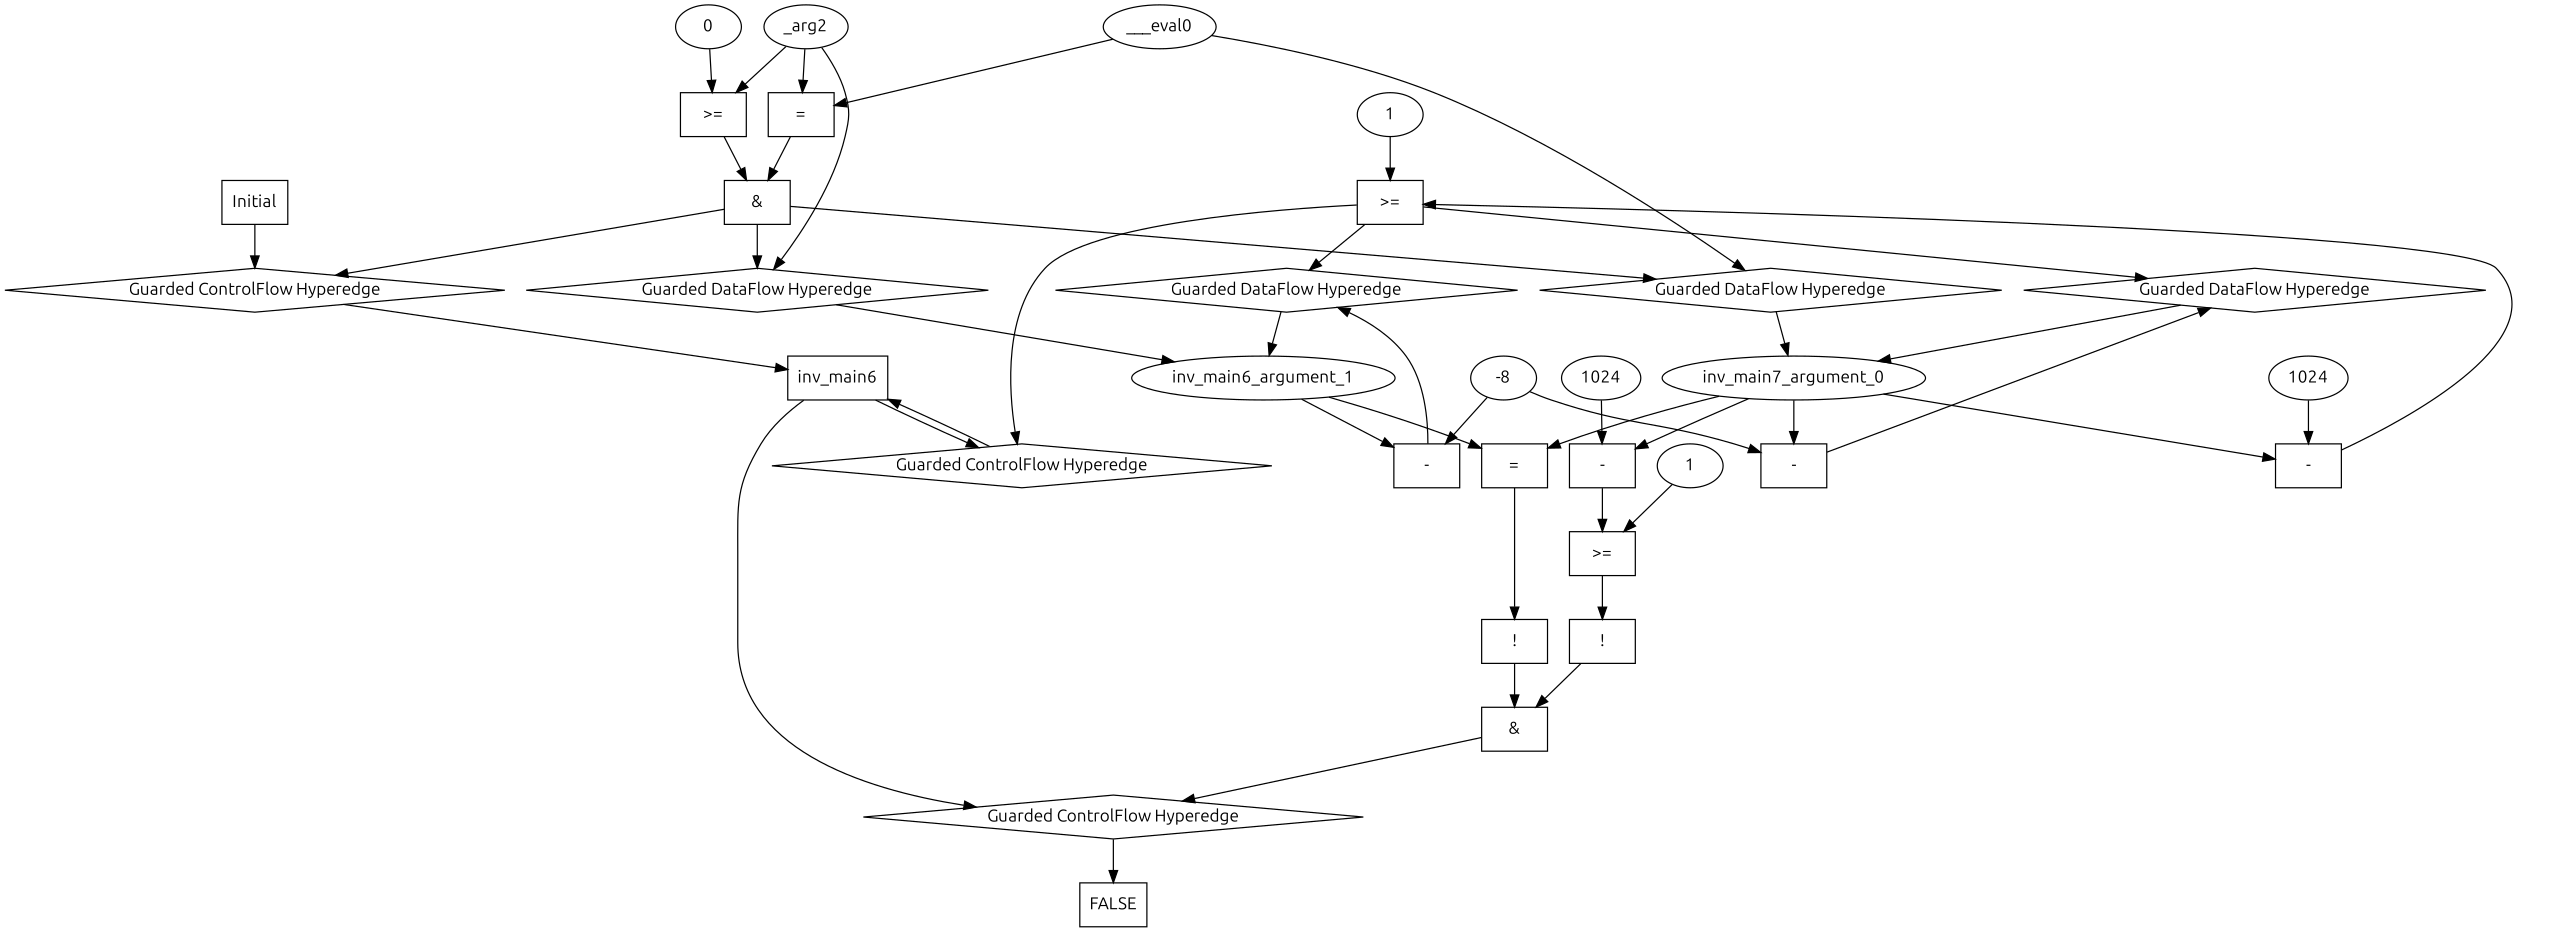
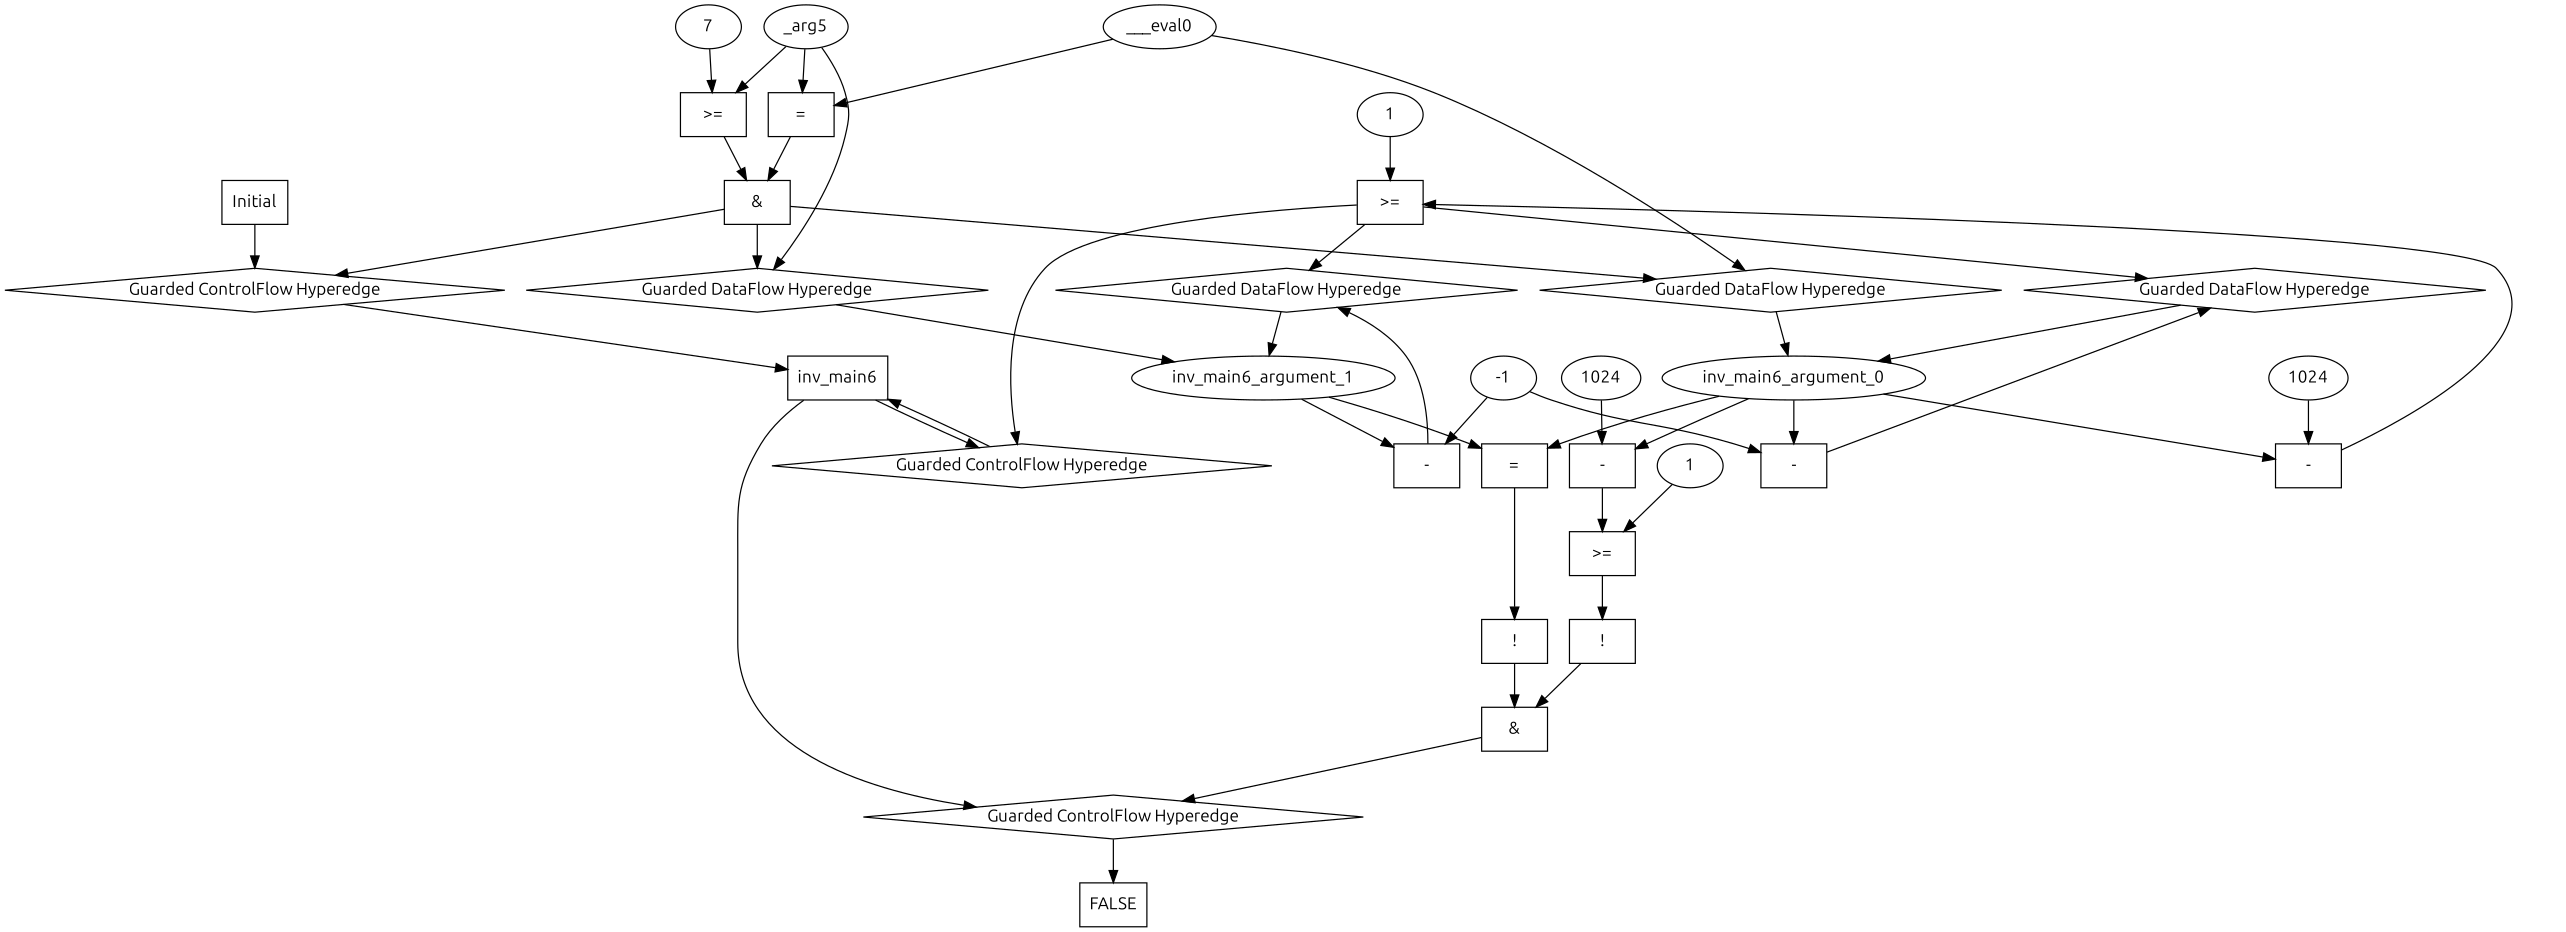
node "0": label "0" -> "7"
node "_arg2": label "_arg2" -> "_arg5"
node "-8": label "-8" -> "-1"
node "inv_main7_argument_0": label "inv_main7_argument_0" -> "inv_main6_argument_0"
